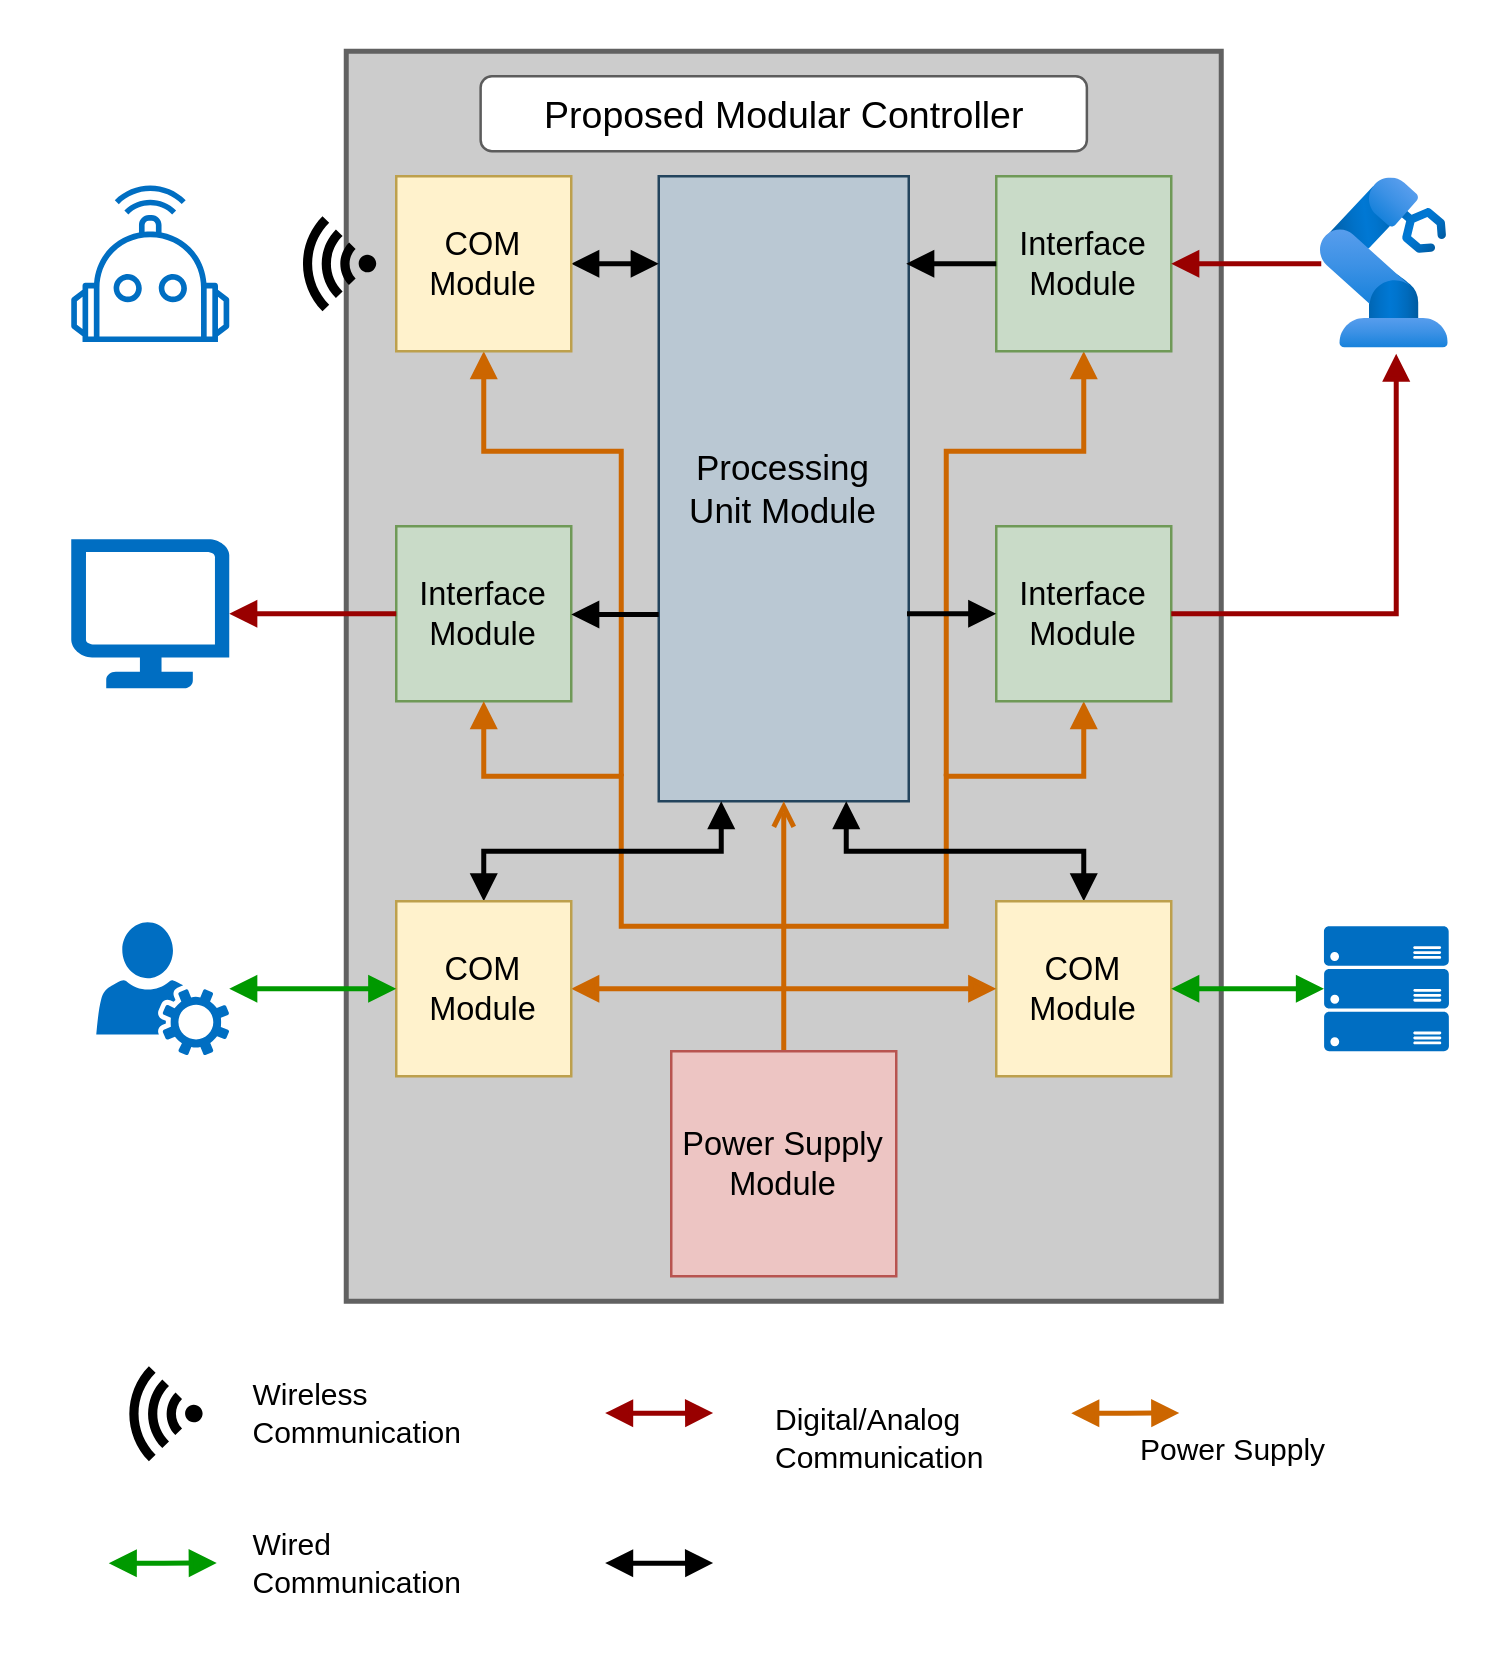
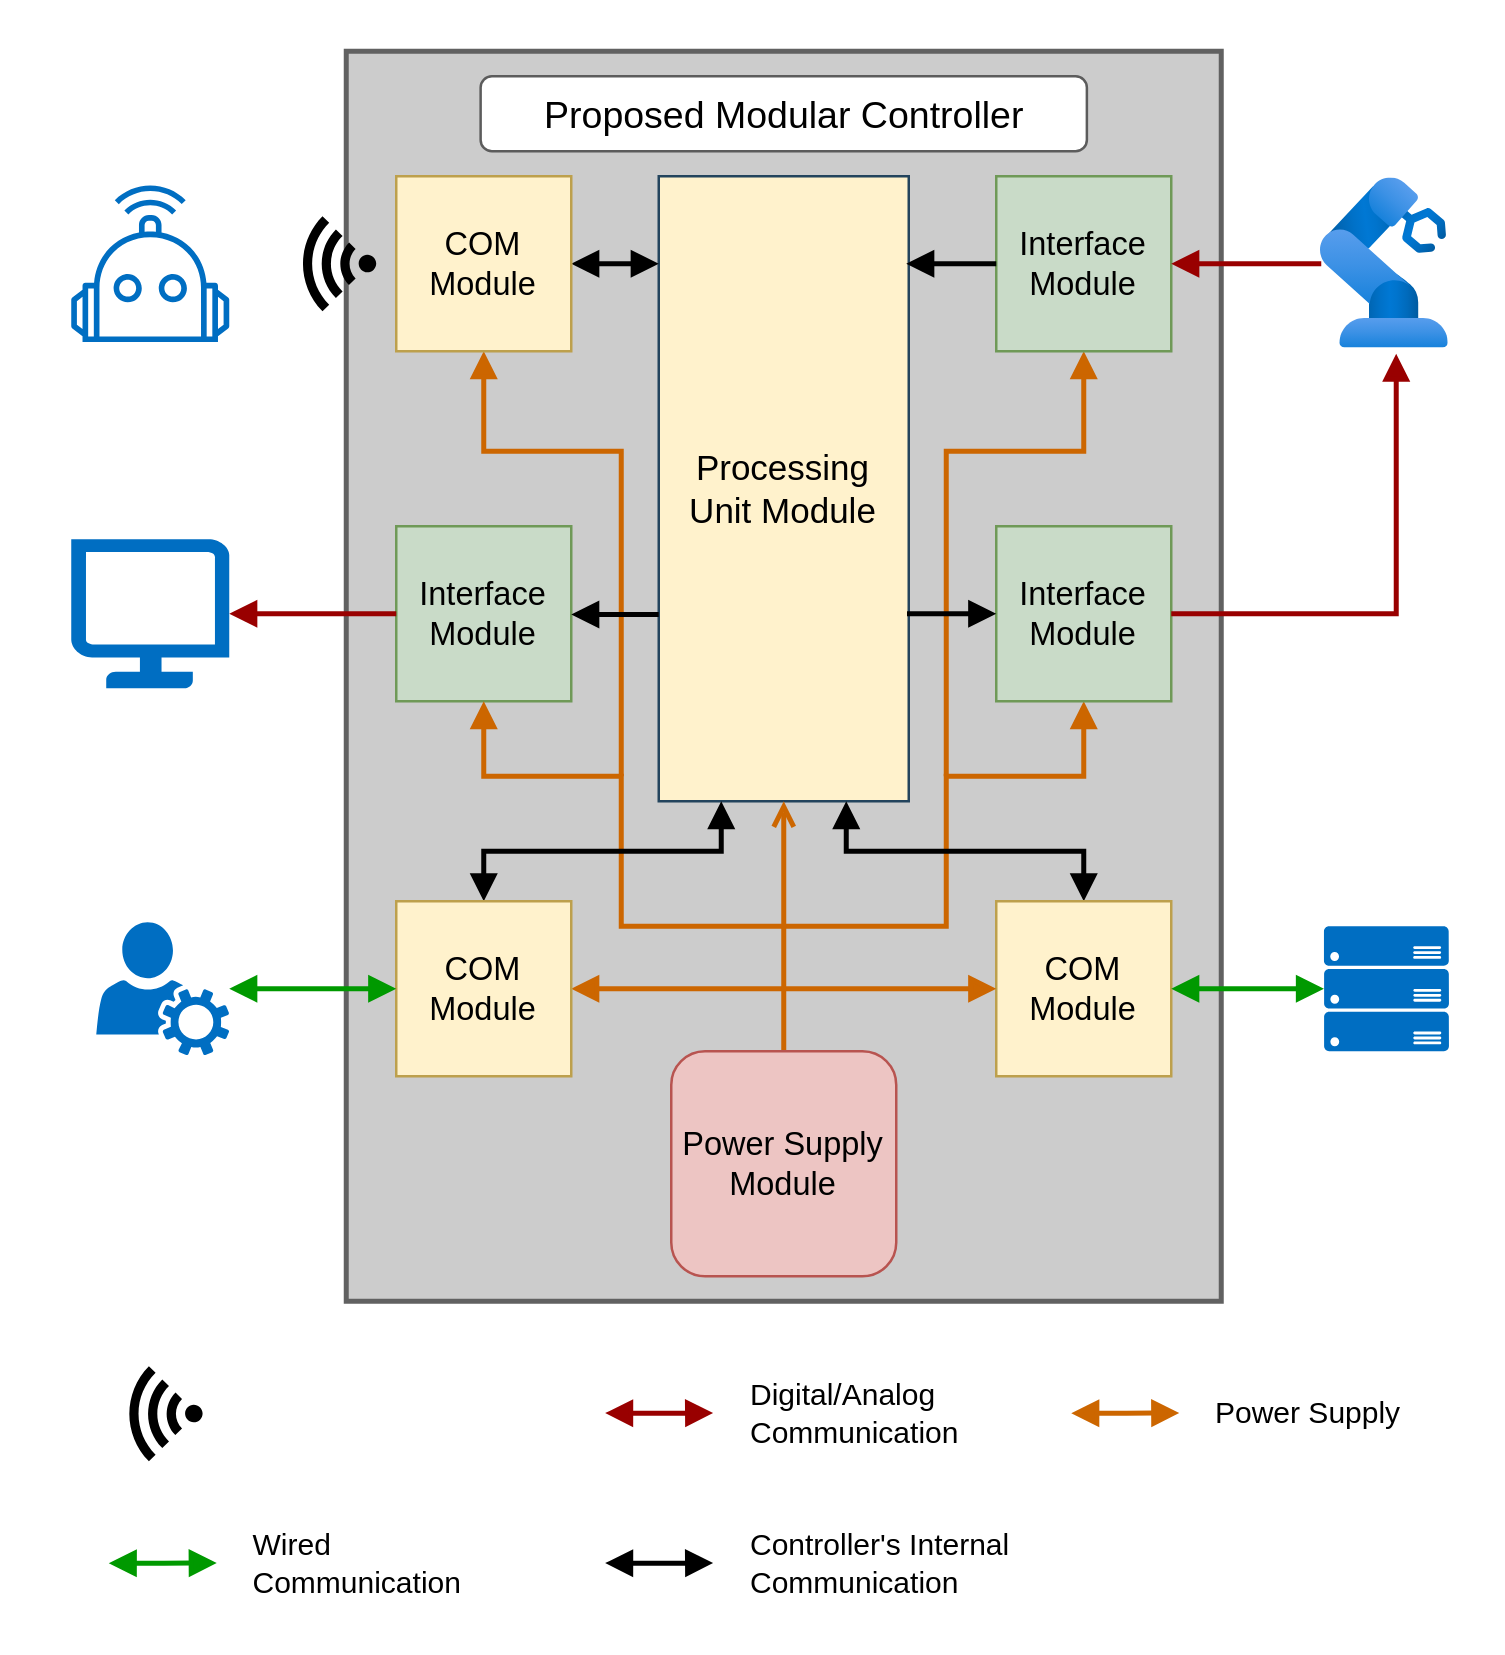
node "Processing Unit Module": fillcolor #bac8d3 -> #fff2cc
node "Power Supply Module": shape rectangle -> rounded rectangle
node "Wireless Communication": removed
node "Digital/Analog Communication": moved (879, 1439) -> (854, 1414)
node "Power Supply": moved (1245, 1451) -> (1320, 1414)
node "Controller's Internal Communication": added
